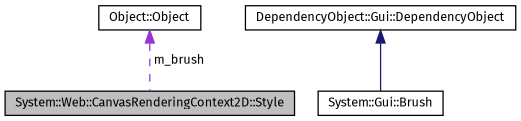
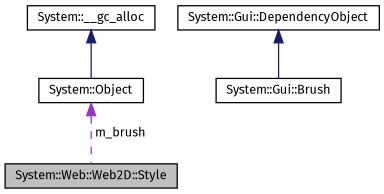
node "System::__gc_alloc": added
node "Object::Object": label "Object::Object" -> "System::Object"
node "DependencyObject::Gui::DependencyObject": label "DependencyObject::Gui::DependencyObject" -> "System::Gui::DependencyObject"
node "System::Web::CanvasRenderingContext2D::Style": label "System::Web::CanvasRenderingContext2D::Style" -> "System::Web::Web2D::Style"
